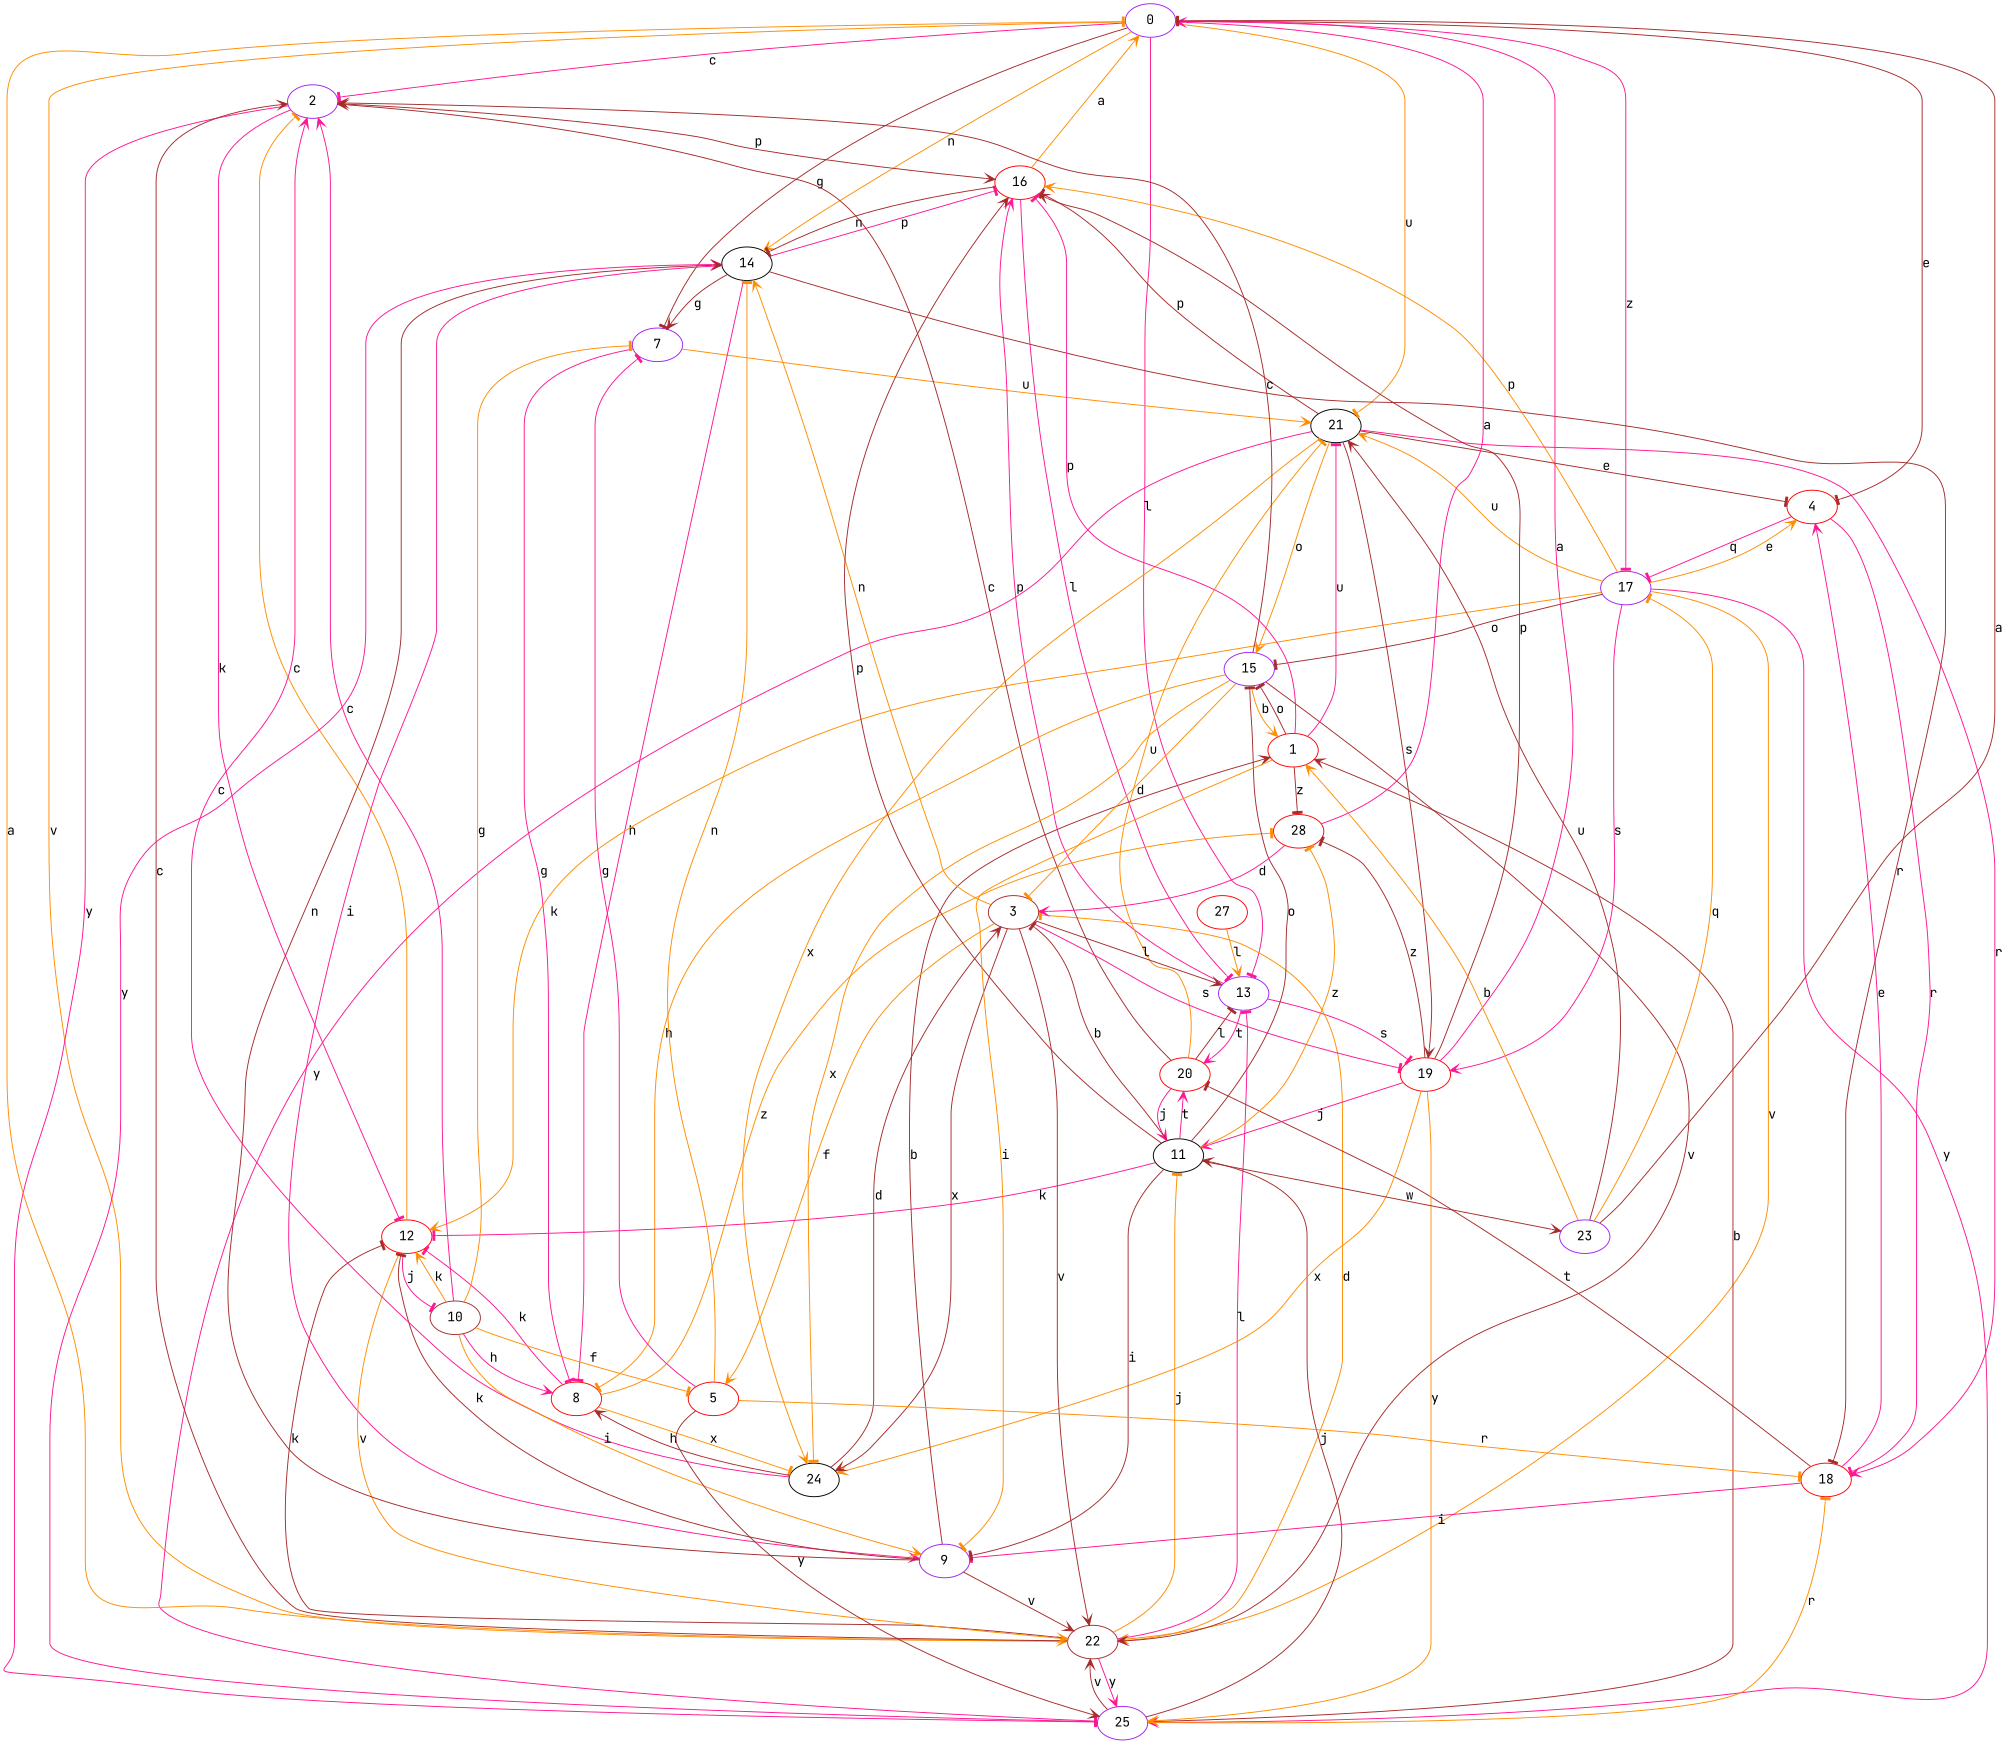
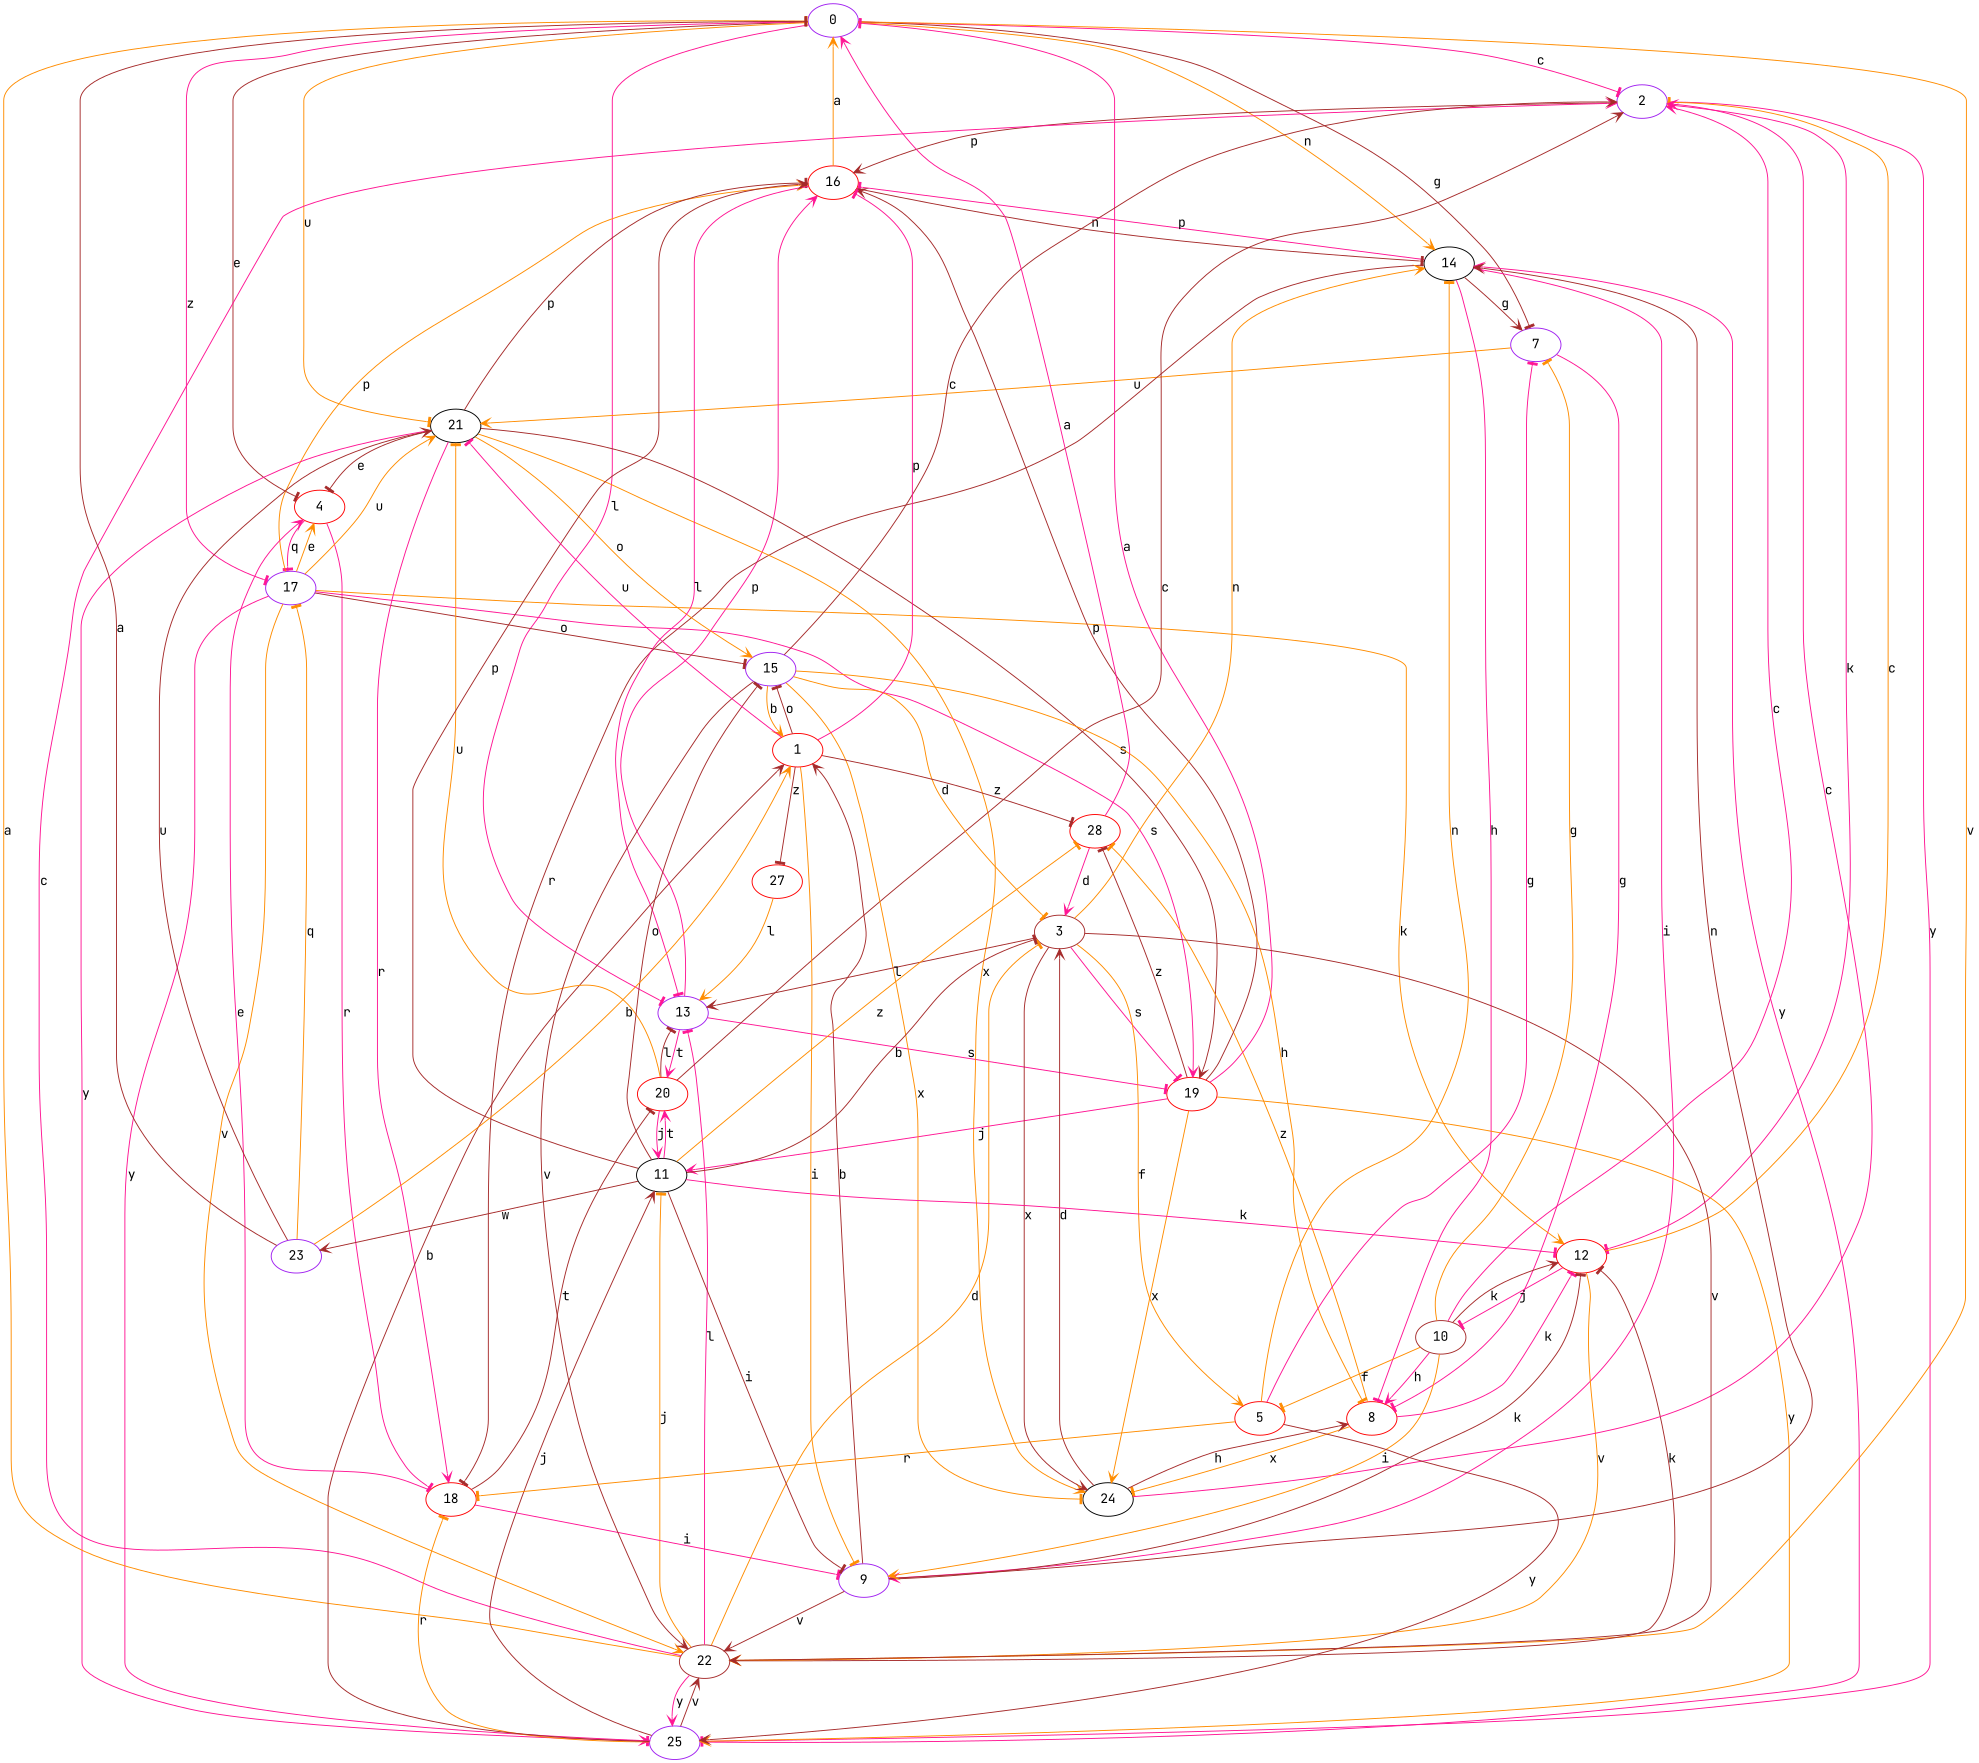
edge "1" -> "27": added, label "z"
edge "22" -> "2": color brown -> deeppink
edge "10" -> "12": color darkorange -> brown
